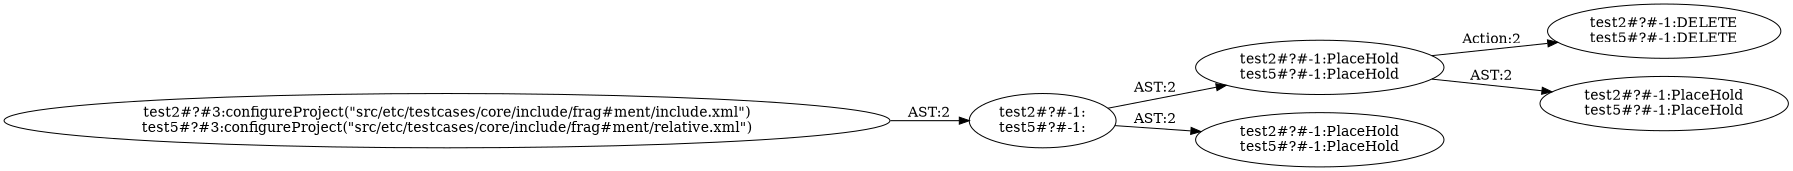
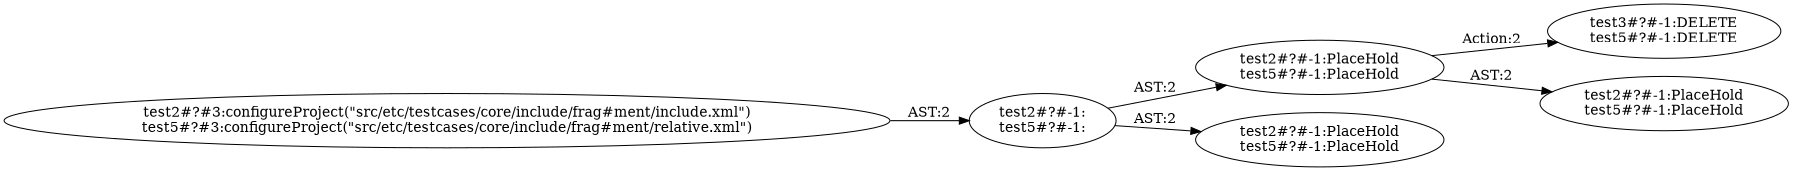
node "test2#?#-1:DELETE test5#?#-1:DELETE": label "test2#?#-1:DELETE test5#?#-1:DELETE" -> "test3#?#-1:DELETE test5#?#-1:DELETE"
